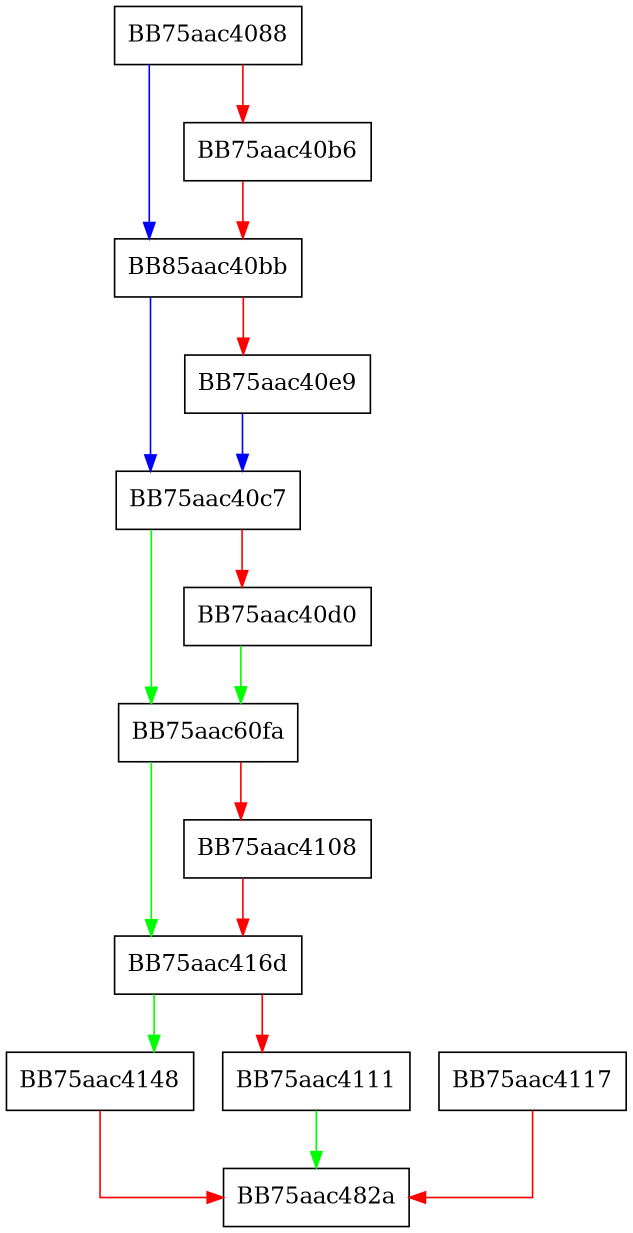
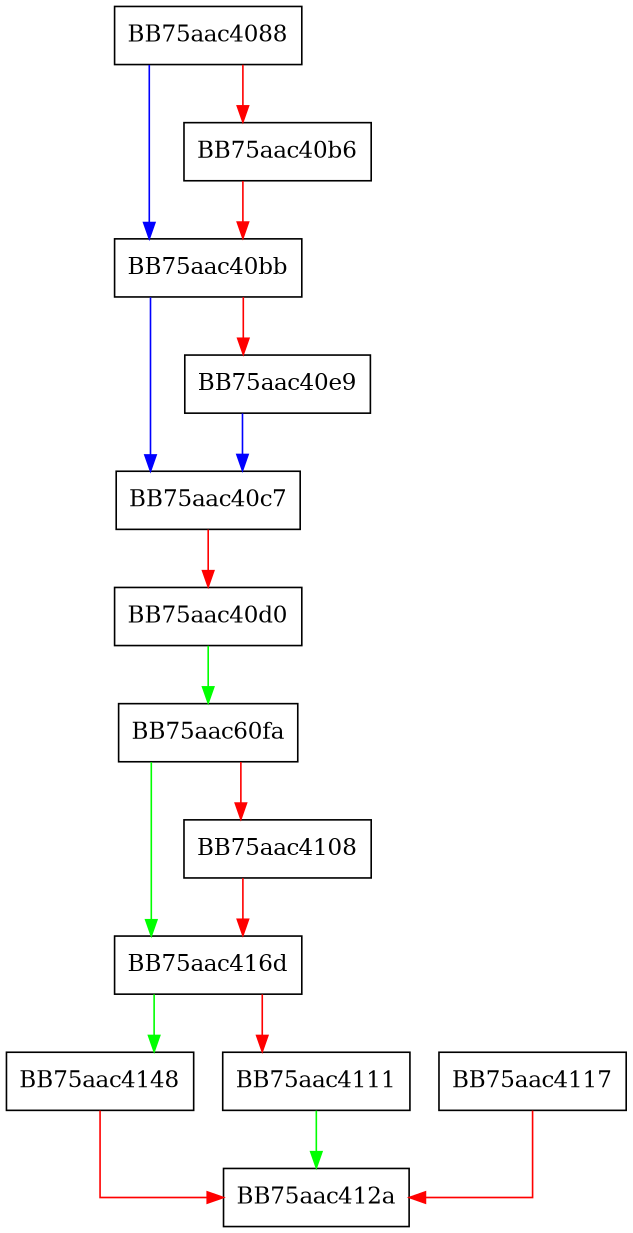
node "BB85aac40bb": label "BB85aac40bb" -> "BB75aac40bb"
edge "BB75aac40c7" -> "BB75aac60fa": removed
node "BB75aac482a": label "BB75aac482a" -> "BB75aac412a"
